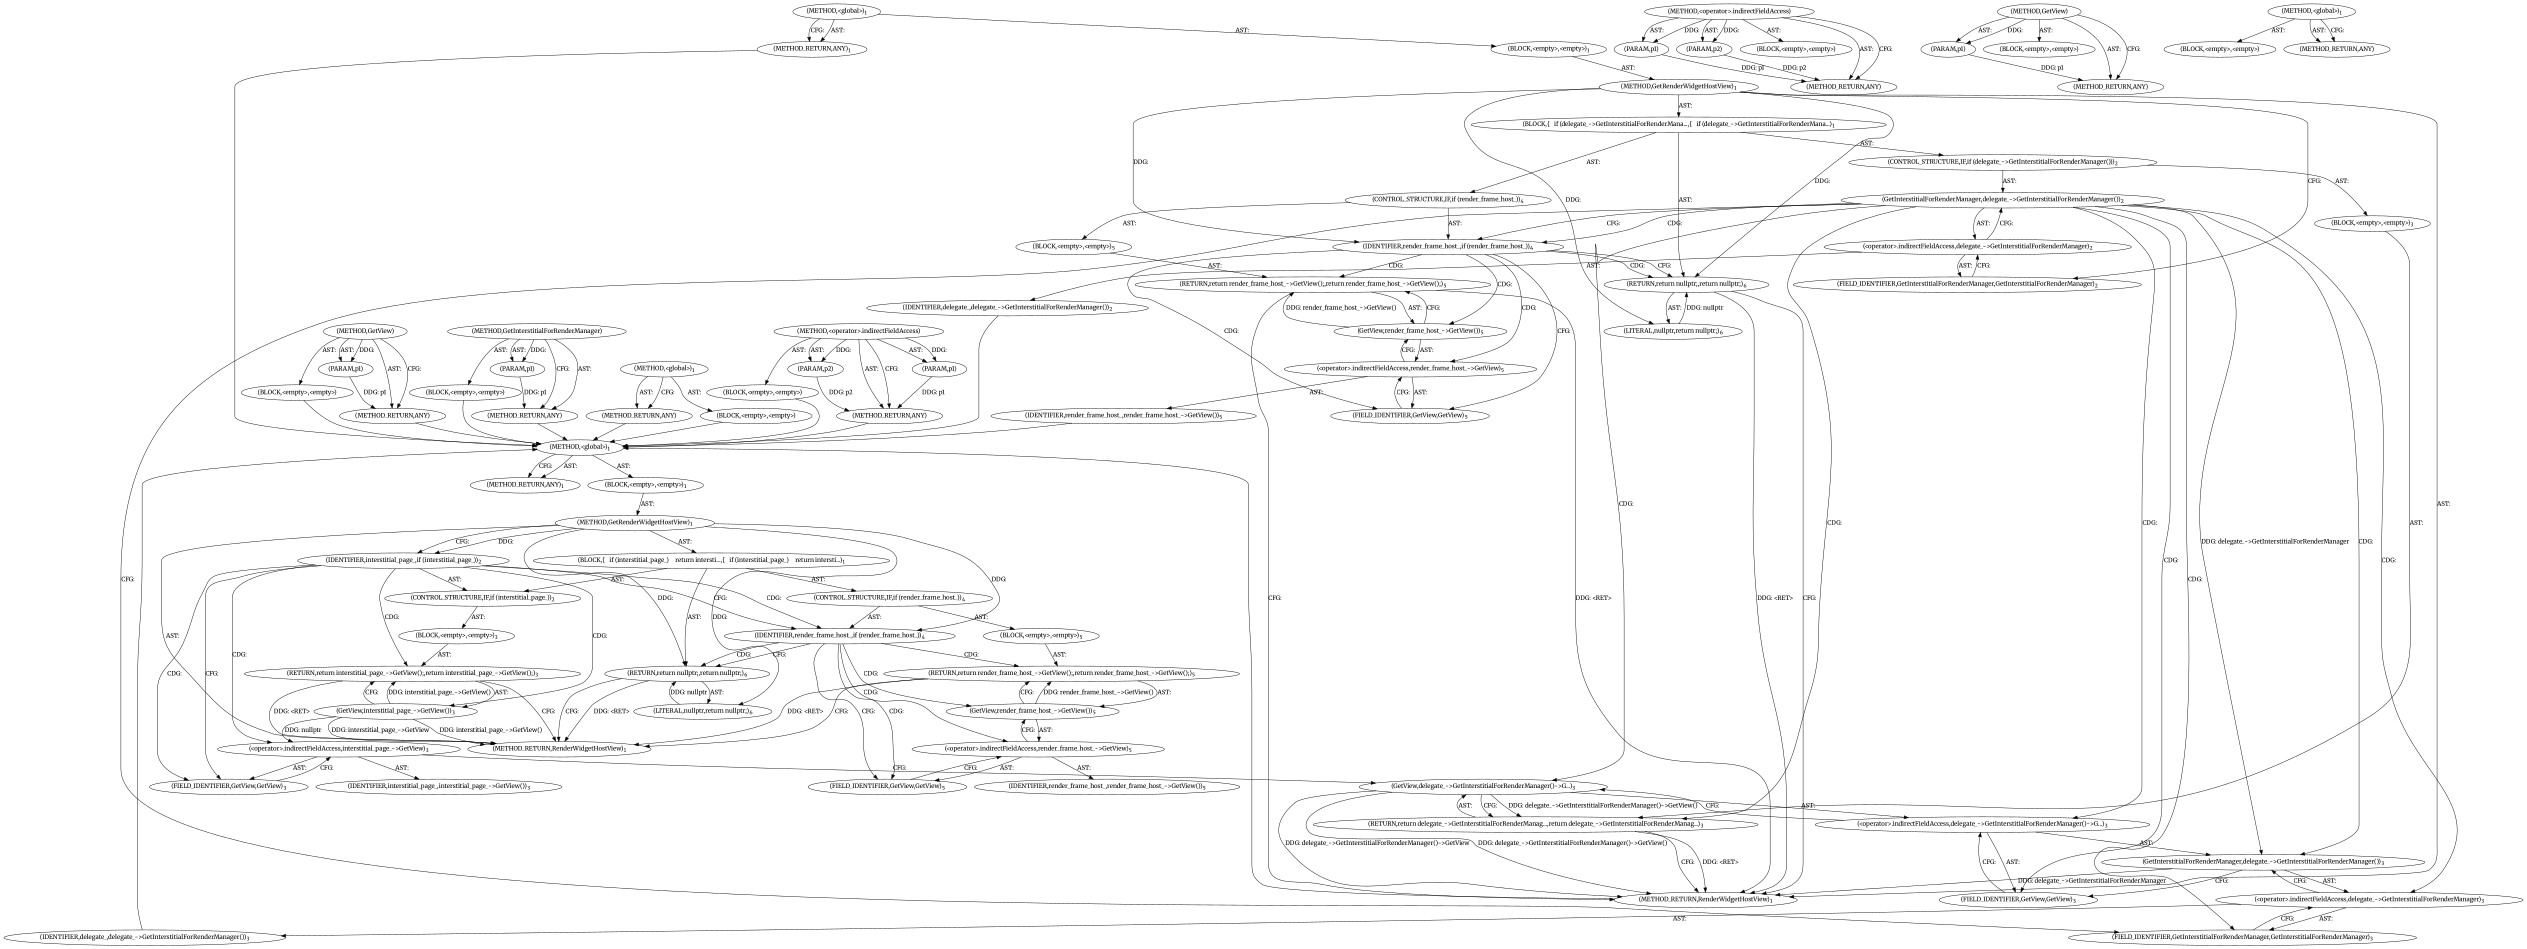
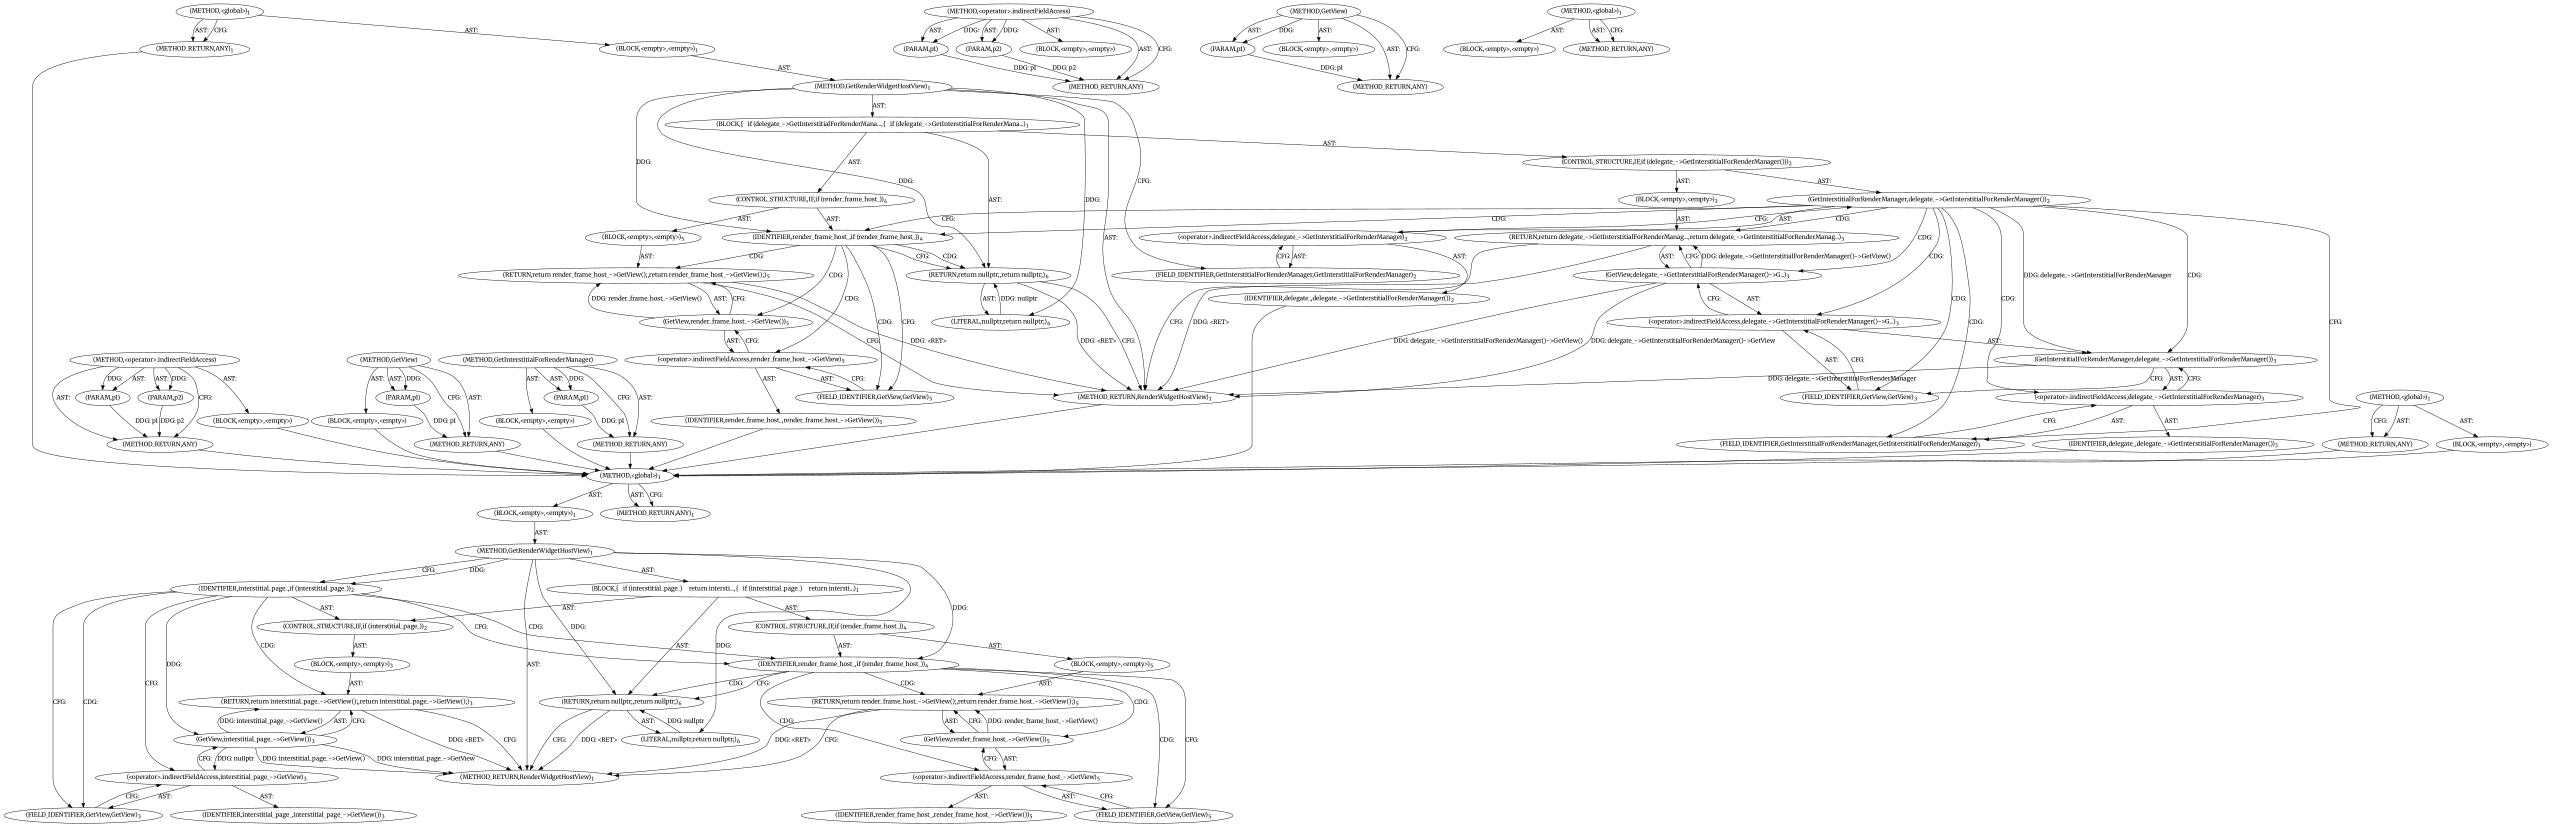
edge "(IDENTIFIER,interstitial_page_,if (interstitial_page_))" -> "(GetView,interstitial_page_->GetView())": label "CDG: " -> "DDG: "
edge "(IDENTIFIER,interstitial_page_,if (interstitial_page_))" -> "(<operator>.indirectFieldAccess,interstitial_page_->GetView)": label "CDG: " -> "CFG: "
edge "(<operator>.indirectFieldAccess,interstitial_page_->GetView)" -> "(GetView,delegate_->GetInterstitialForRenderManager()->G...)": now "(<operator>.indirectFieldAccess,interstitial_page_->GetView)" -> "(GetView,interstitial_page_->GetView())"
